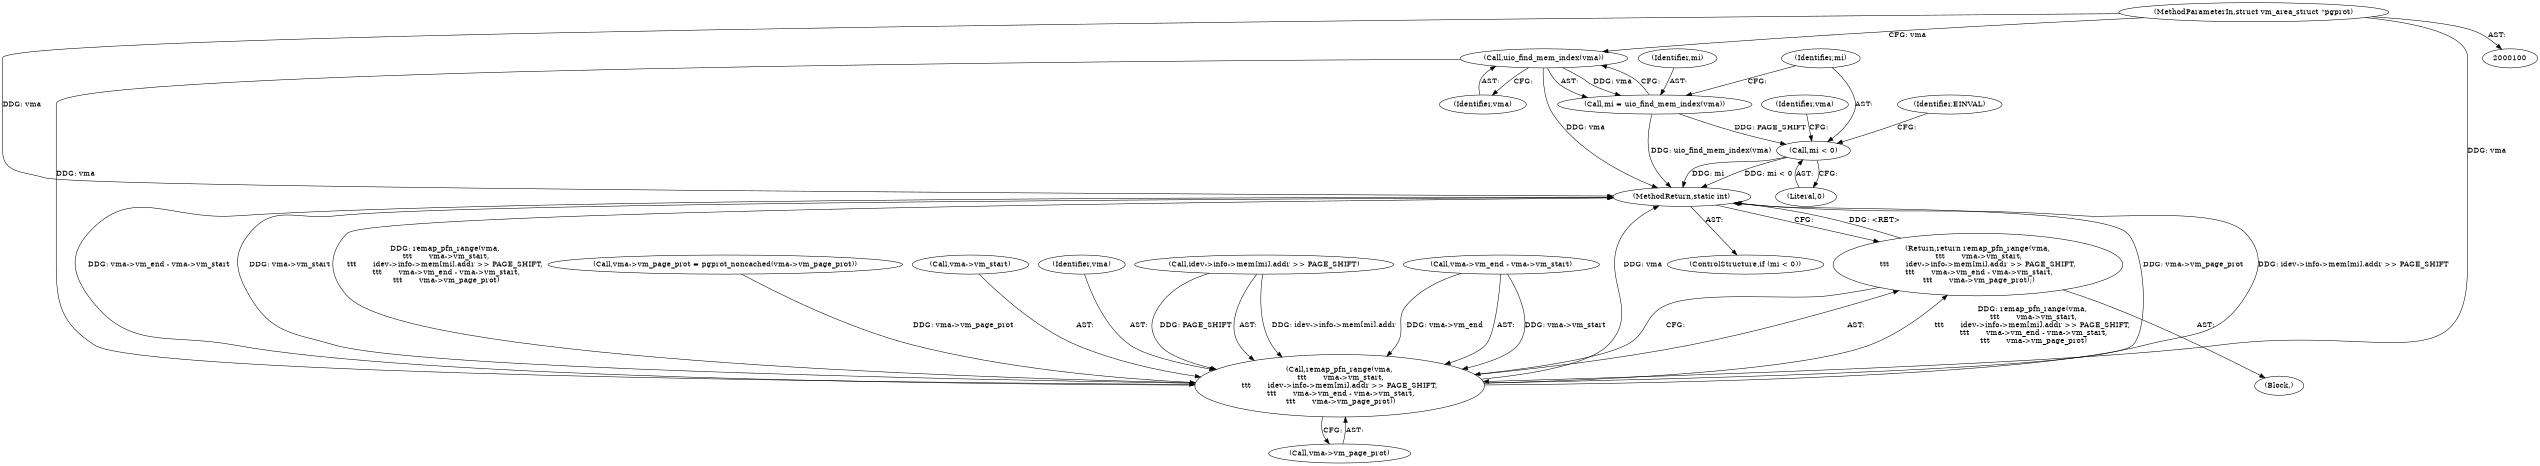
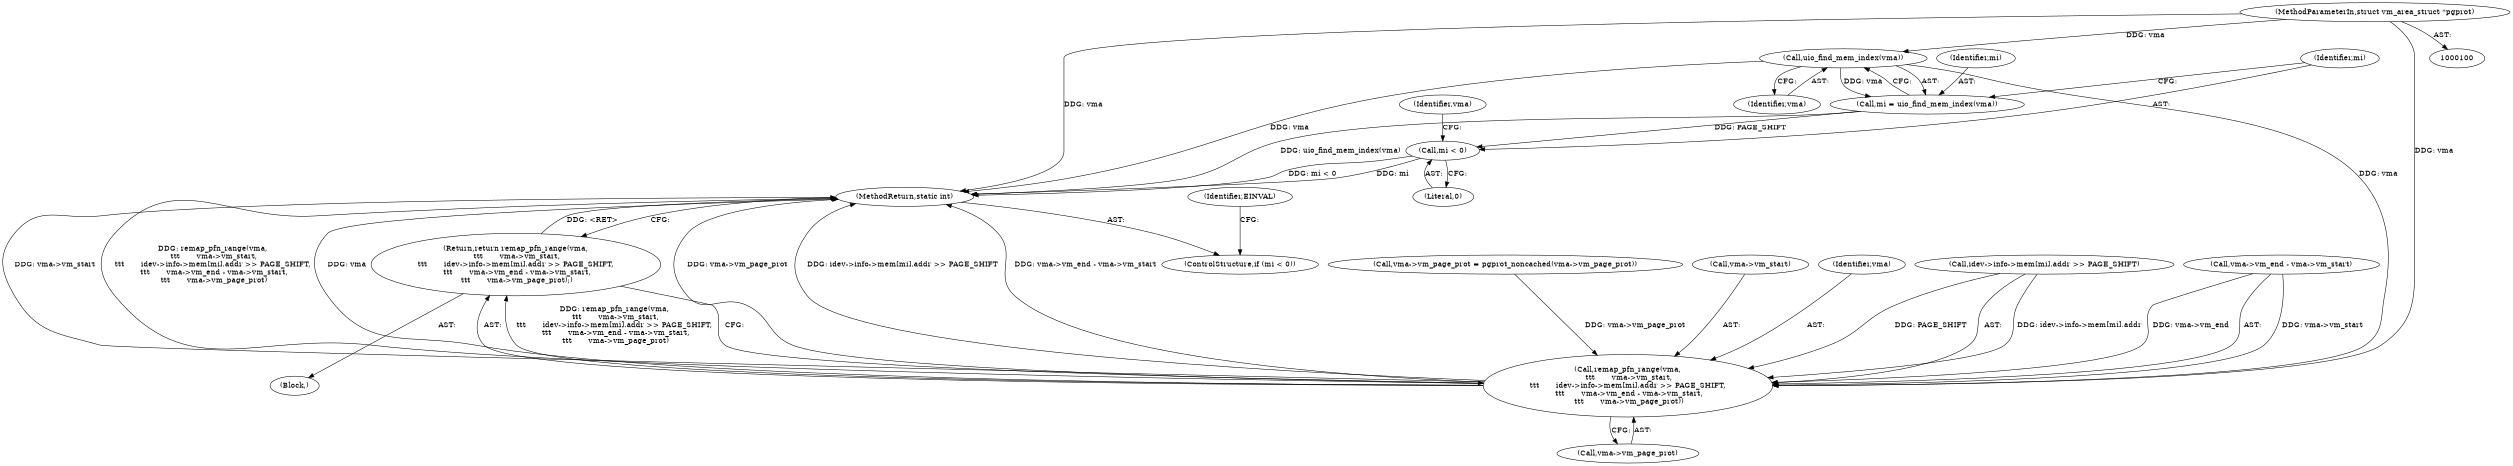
edge "(MethodParameterIn,struct vm_area_struct *pgprot)" -> "(Call,uio_find_mem_index(vma))": label "CFG: vma" -> "DDG: vma"
node "2000100": label "2000100" -> "1000100"
edge "(Identifier,EINVAL)" -> "(Call,mi < 0)": now "(Identifier,EINVAL)" -> "(ControlStructure,if (mi < 0))"
